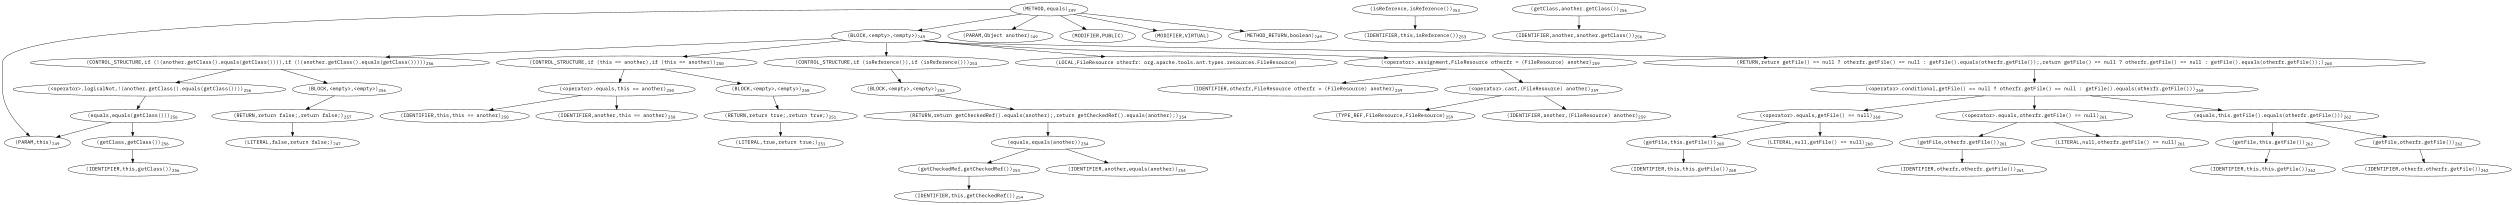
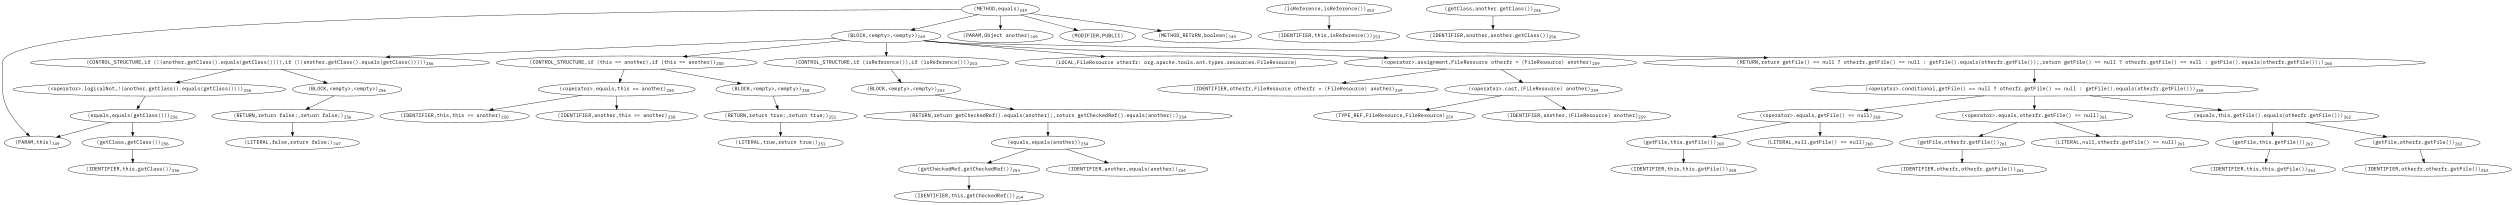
node "(MODIFIER,VIRTUAL)": removed
node "(RETURN,return false;,return false;)": text "257" -> "256"
